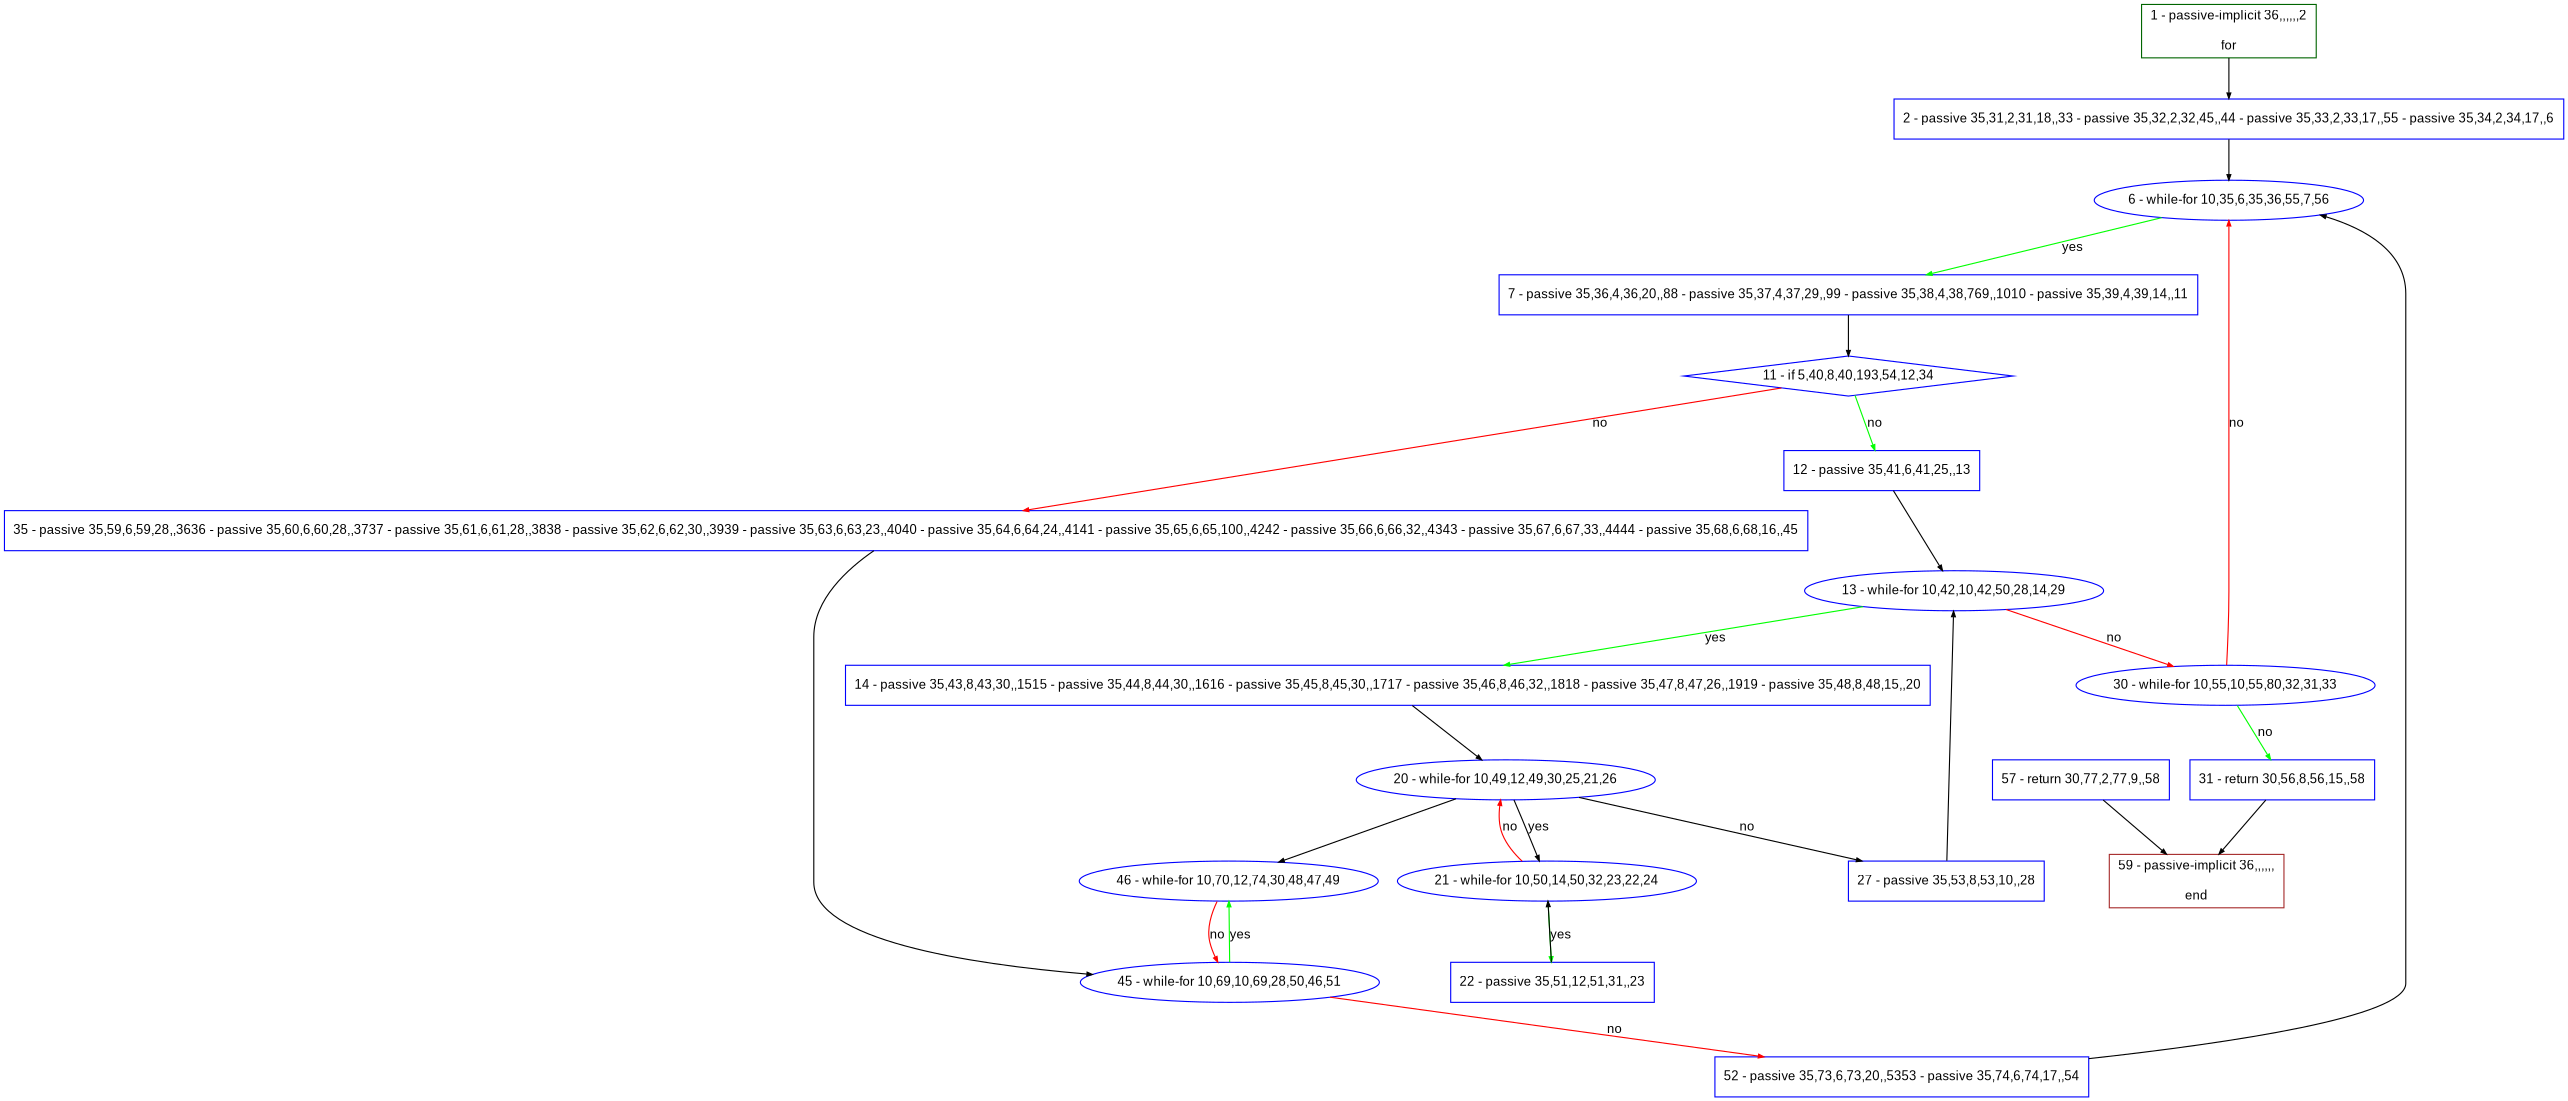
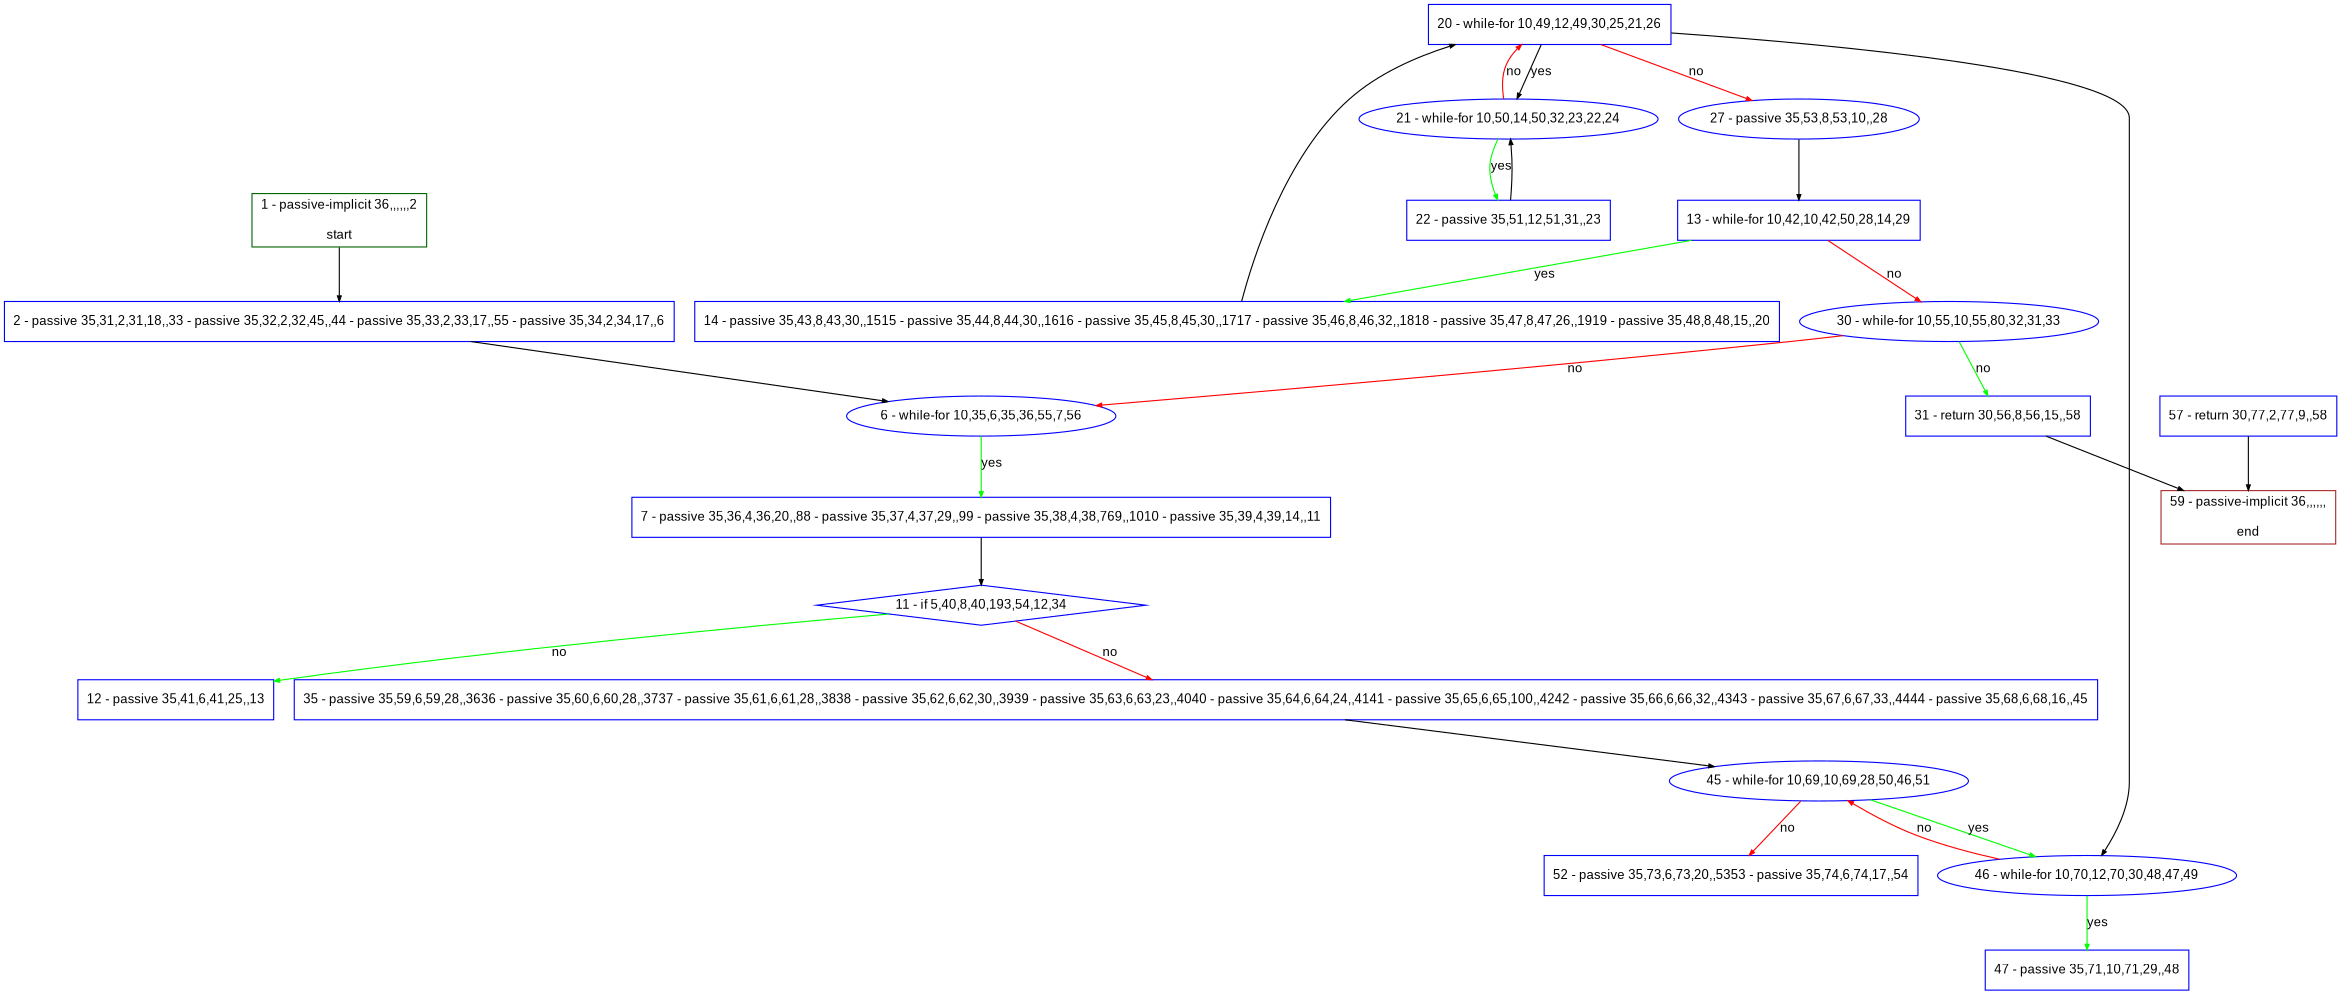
node "1 - passive-implicit 36,,,,,,2 for": label "1 - passive-implicit 36,,,,,,2 for" -> "1 - passive-implicit 36,,,,,,2 start"
edge "12 - passive 35,41,6,41,25,,13" -> "13 - while-for 10,42,10,42,50,28,14,29": removed
node "13 - while-for 10,42,10,42,50,28,14,29": shape ellipse -> box
edge "52 - passive 35,73,6,73,20,,5353 - passive 35,74,6,74,17,,54" -> "6 - while-for 10,35,6,35,36,55,7,56": removed
node "20 - while-for 10,49,12,49,30,25,21,26": shape ellipse -> box
edge "20 - while-for 10,49,12,49,30,25,21,26" -> "27 - passive 35,53,8,53,10,,28": color #000000 -> #ff0000
node "46 - while-for 10,70,12,74,30,48,47,49": label "46 - while-for 10,70,12,74,30,48,47,49" -> "46 - while-for 10,70,12,70,30,48,47,49"
node "27 - passive 35,53,8,53,10,,28": shape box -> ellipse
node "47 - passive 35,71,10,71,29,,48": added
